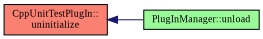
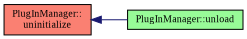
node "CppUnitTestPlugIn:: uninitialize": label "CppUnitTestPlugIn:: uninitialize" -> "PlugInManager:: uninitialize"
